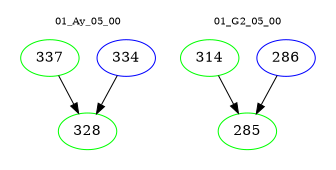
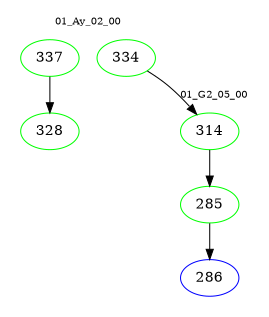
cluster "01_Ay_05_00": label "01_Ay_05_00" -> "01_Ay_02_00"
node "334": color blue -> green
edge "334" -> "328": now "334" -> "314"
edge "286" -> "285": reversed
